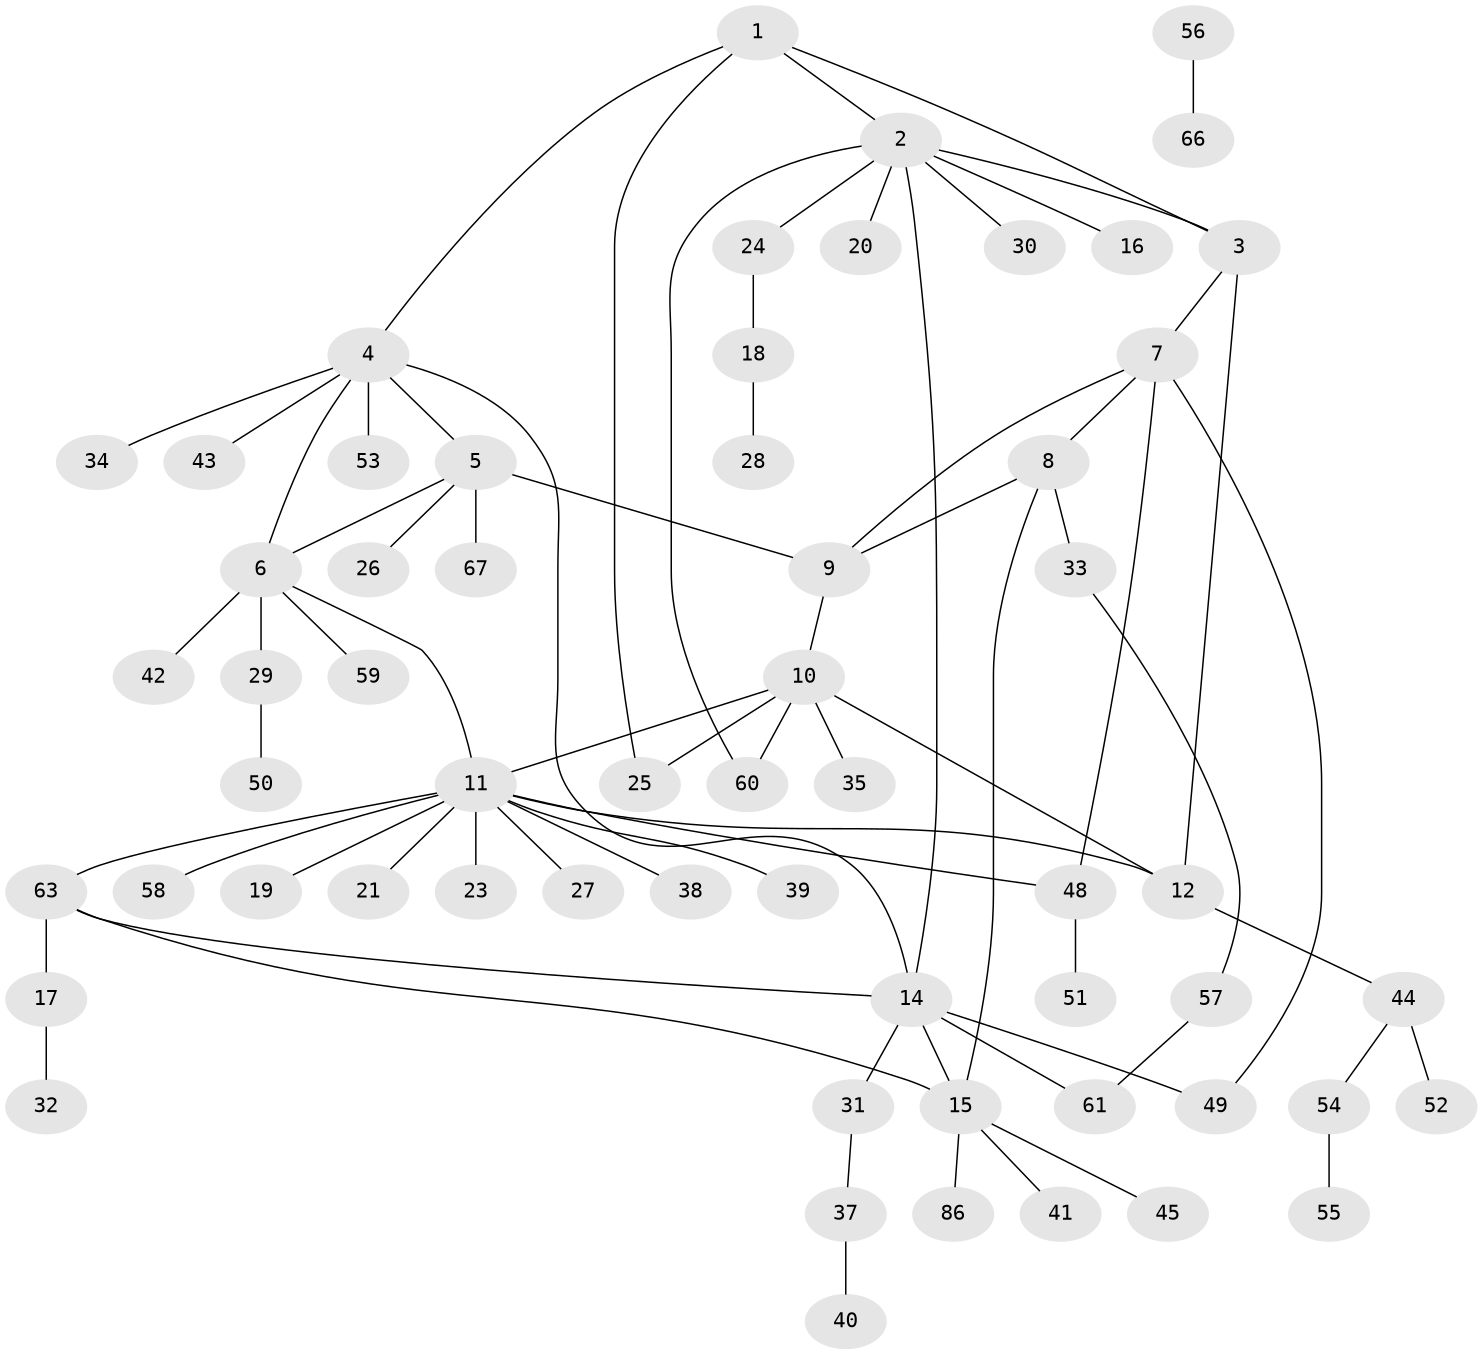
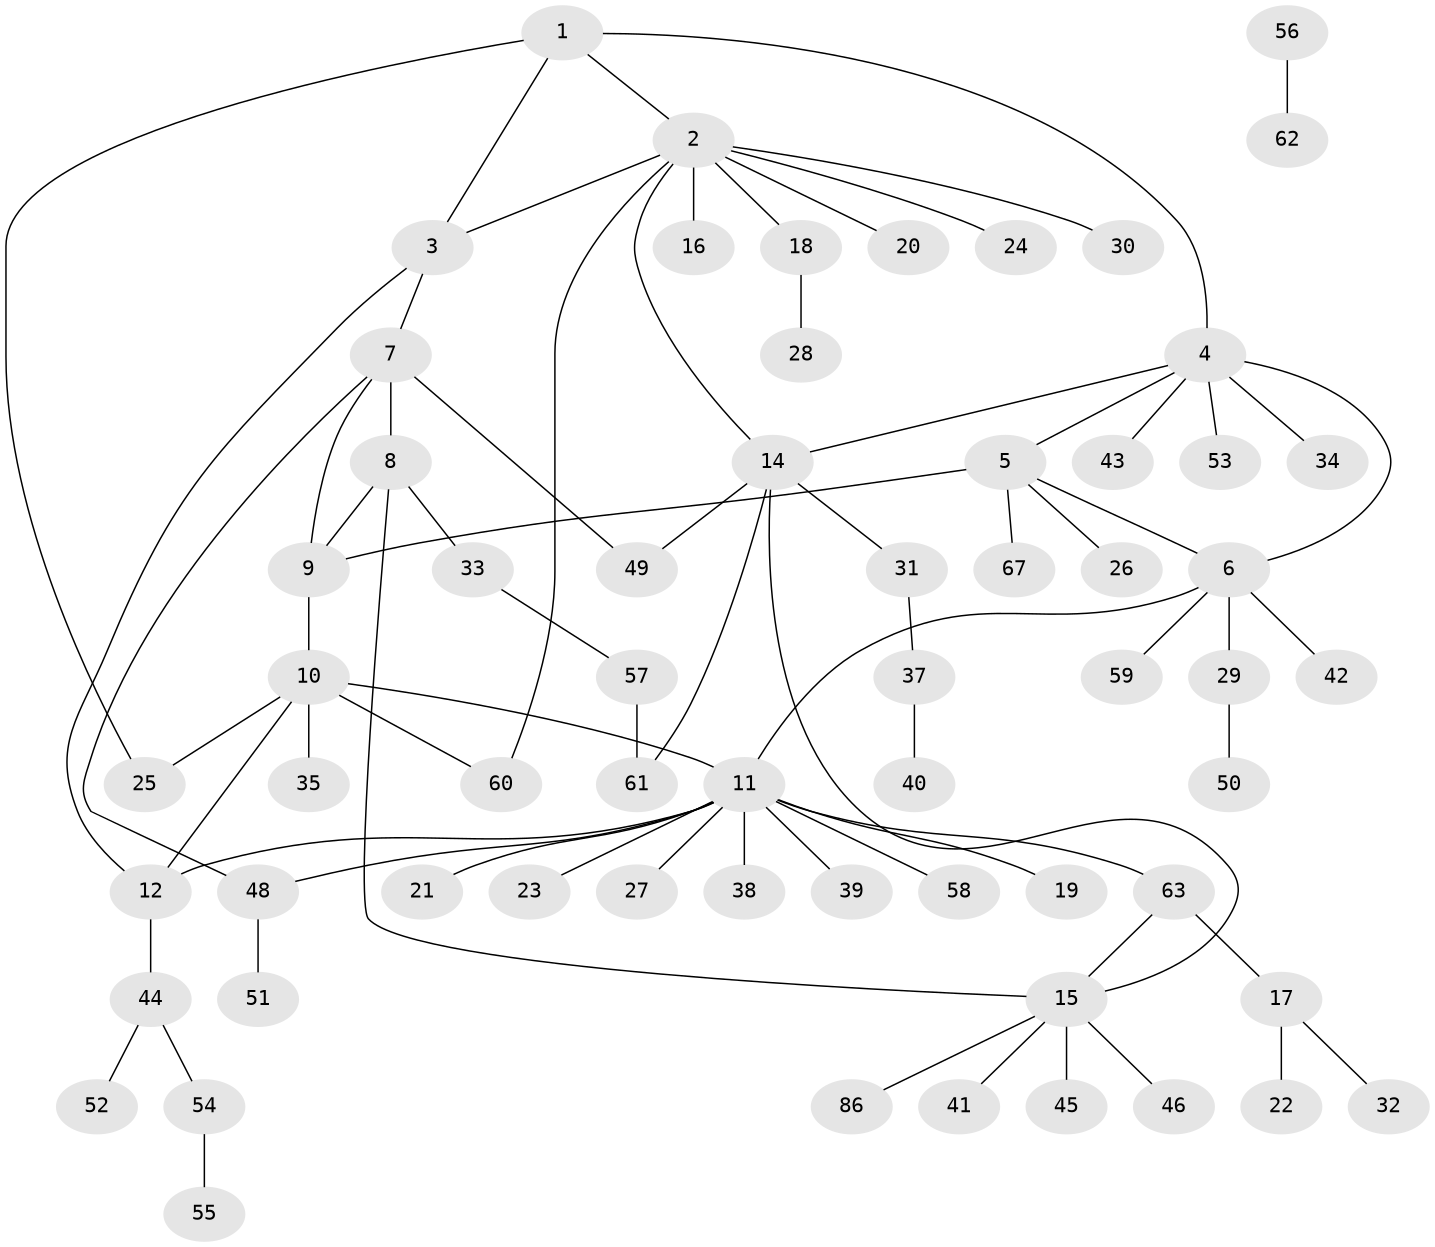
node "66": label "66" -> "62"
edge "24" -- "18": now "2" -- "18"
edge "63" -- "14": removed
node "46": added
node "22": added
